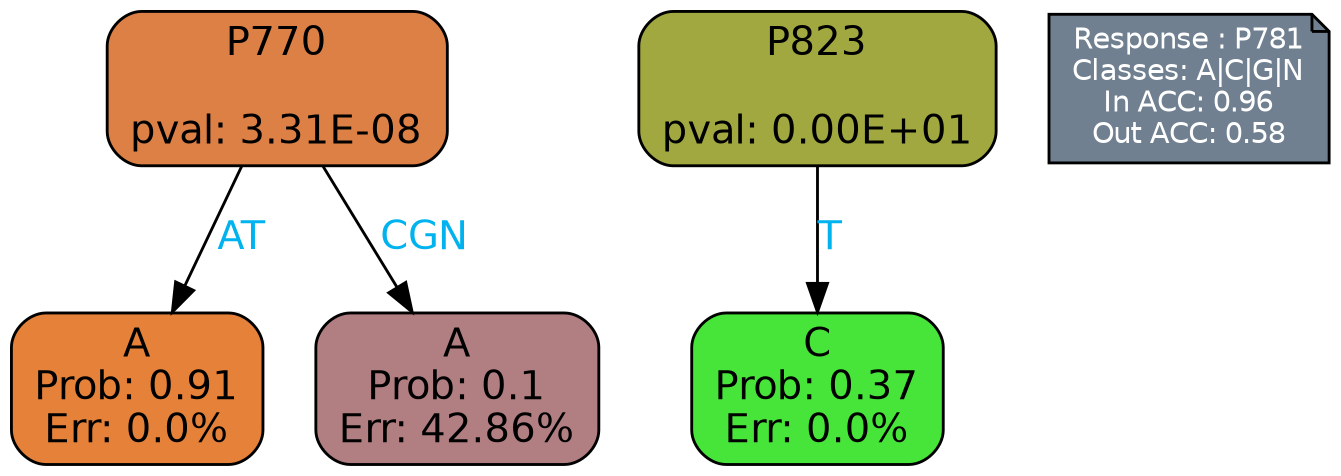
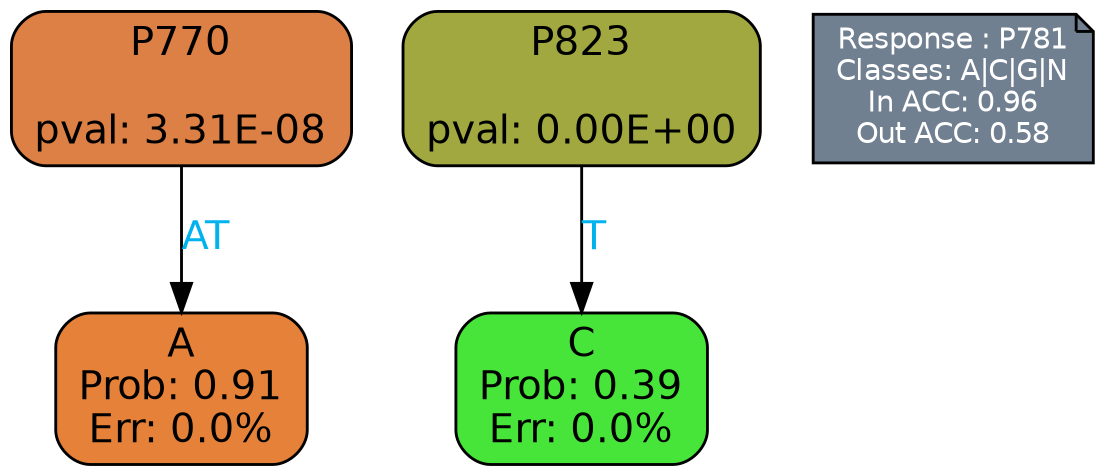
node "P823 pval: 0.00E+01": label "P823 pval: 0.00E+01" -> "P823 pval: 0.00E+00"
node "A Prob: 0.1 Err: 42.86%": removed
node "C Prob: 0.37 Err: 0.0%": label "C Prob: 0.37 Err: 0.0%" -> "C Prob: 0.39 Err: 0.0%"
